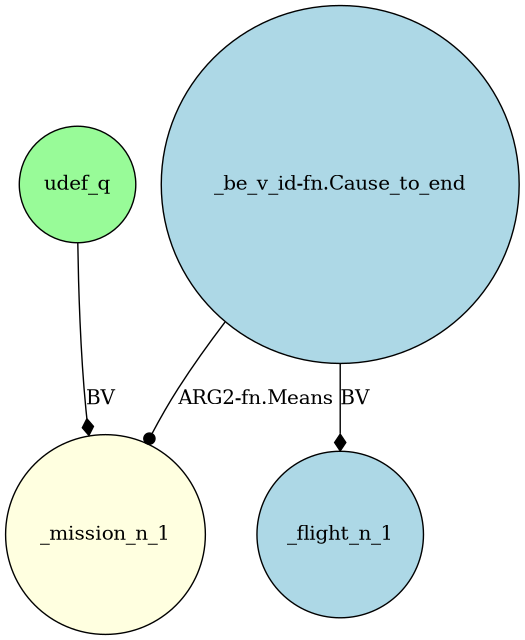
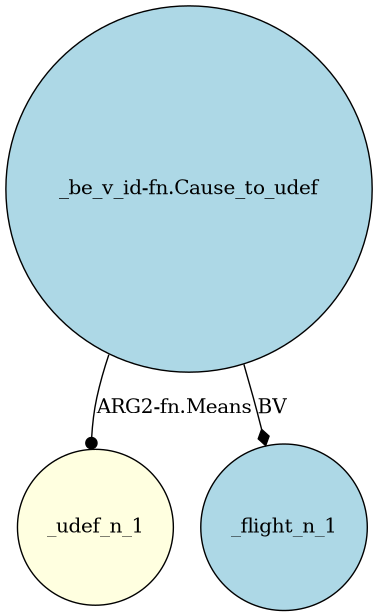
node "udef_q": removed
node "_be_v_id-fn.Cause_to_end": label "_be_v_id-fn.Cause_to_end" -> "_be_v_id-fn.Cause_to_udef"
node "_mission_n_1": label "_mission_n_1" -> "_udef_n_1"
